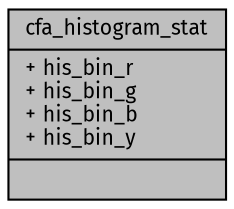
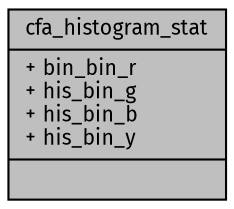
node "cfa_histogram_stat": text "+ his_bin_r" -> "+ bin_bin_r"
